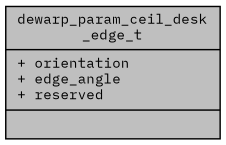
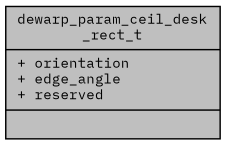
node "dewarp_param_ceil_desk": text "_edge_t" -> "_rect_t"
